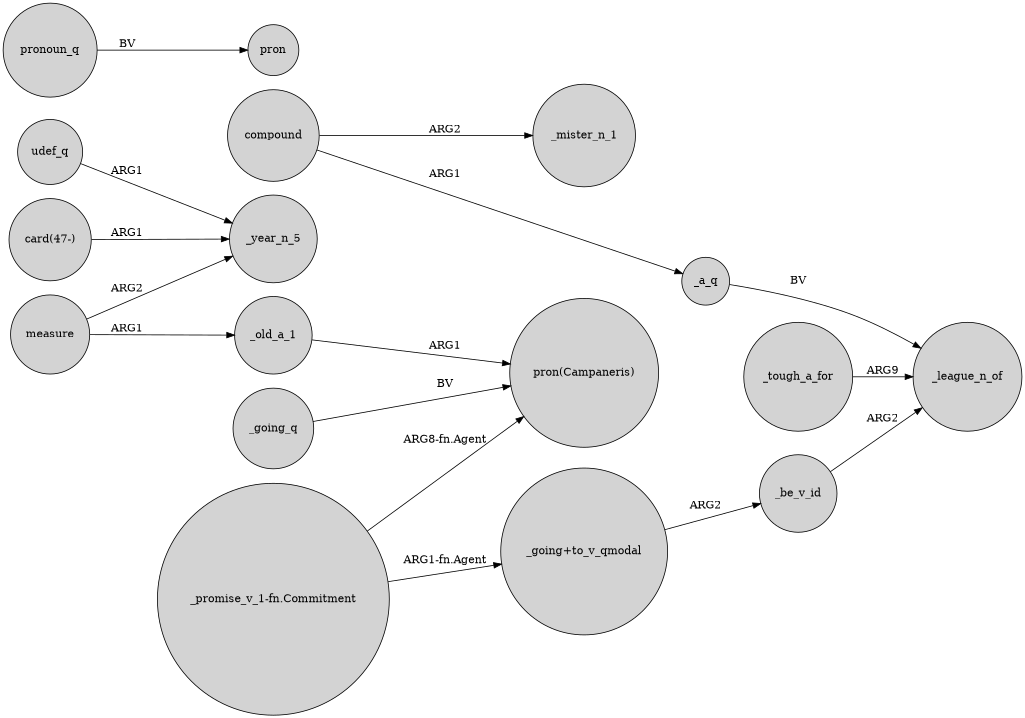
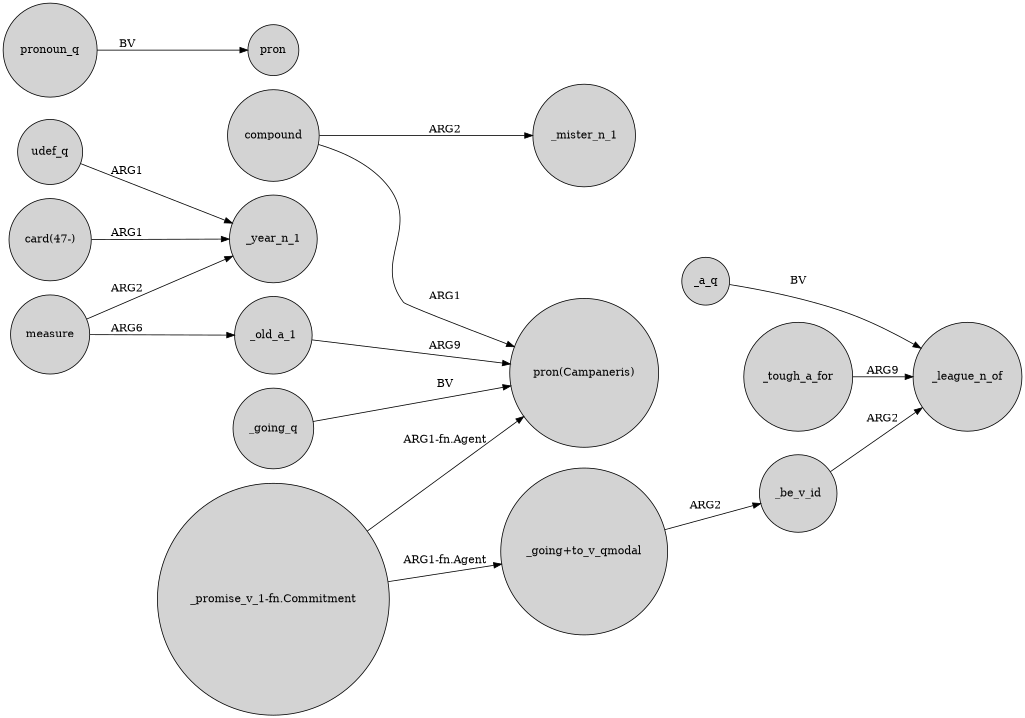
edge "compound" -> "_a_q": now "compound" -> "pron(Campaneris)"
node "_year_n_5": label "_year_n_5" -> "_year_n_1"
edge "measure" -> "_old_a_1": label "ARG1" -> "ARG6"
edge "_old_a_1" -> "pron(Campaneris)": label "ARG1" -> "ARG9"
edge "_promise_v_1-fn.Commitment" -> "pron(Campaneris)": label "ARG8-fn.Agent" -> "ARG1-fn.Agent"
